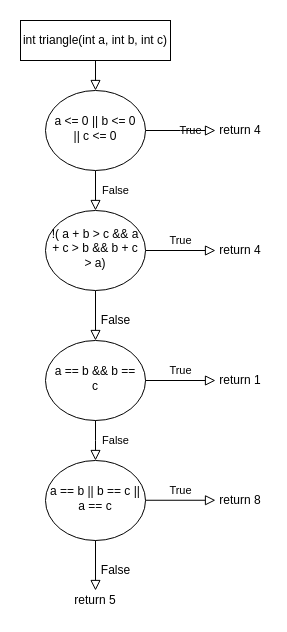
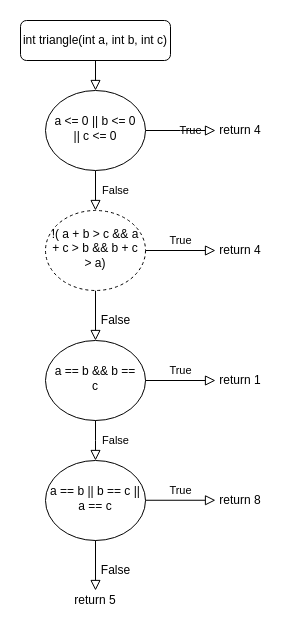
node "int triangle(int a, int b, int c)": shape rectangle -> rounded rectangle
node "!( a + b > c && a + c > b && b + c > a)": style solid -> dashed
